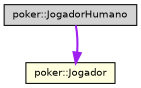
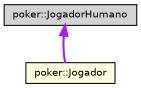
edge "poker::JogadorHumano" -> "poker::Jogador": reversed
